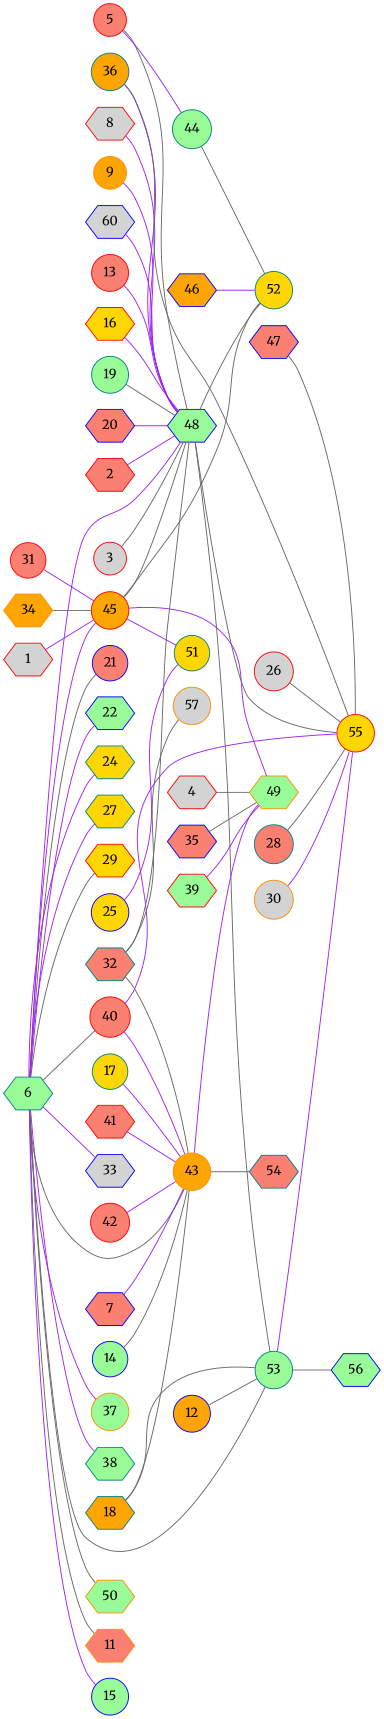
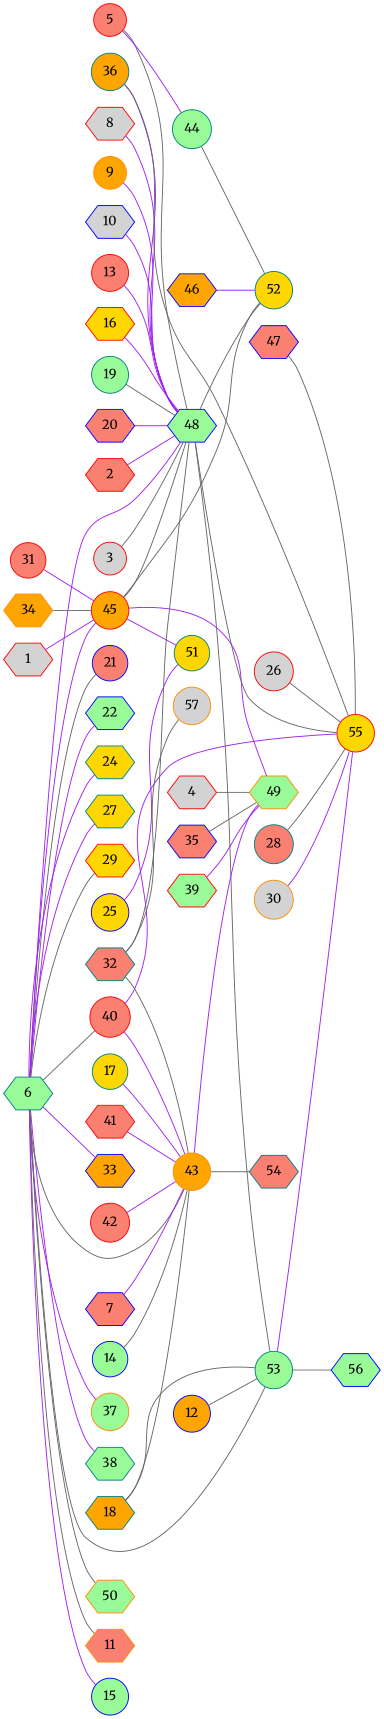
node "60": label "60" -> "10"
node "33": fillcolor lightgrey -> orange
